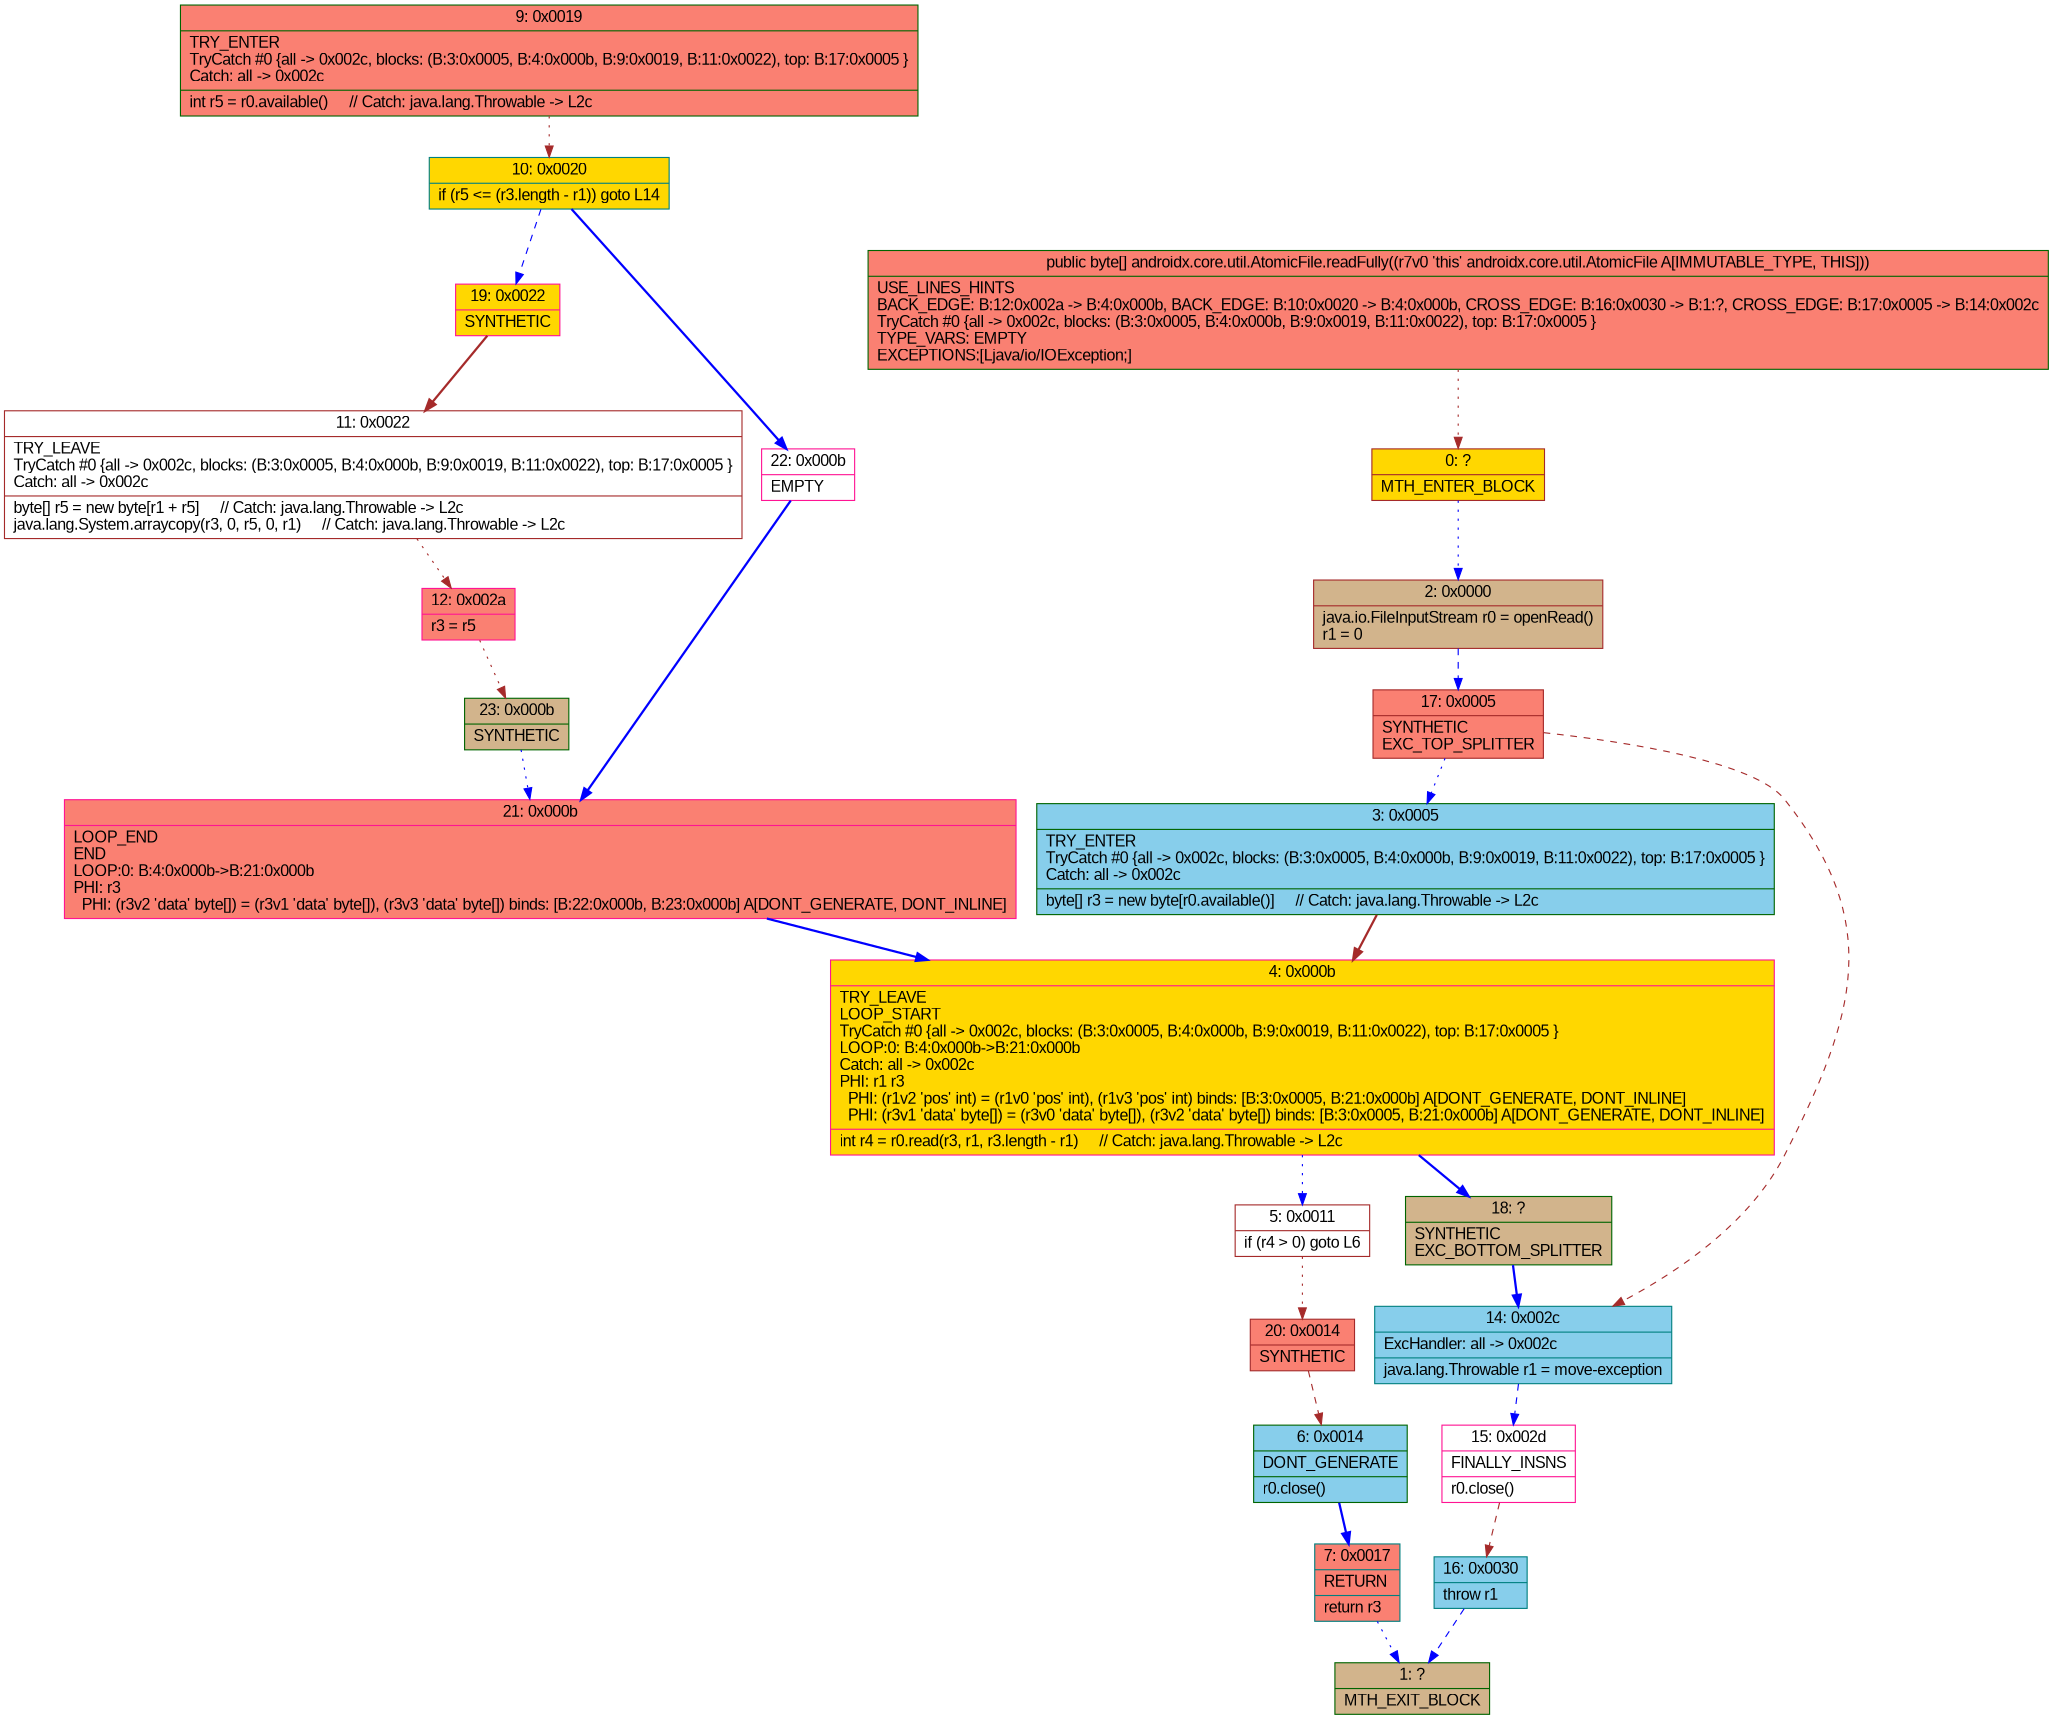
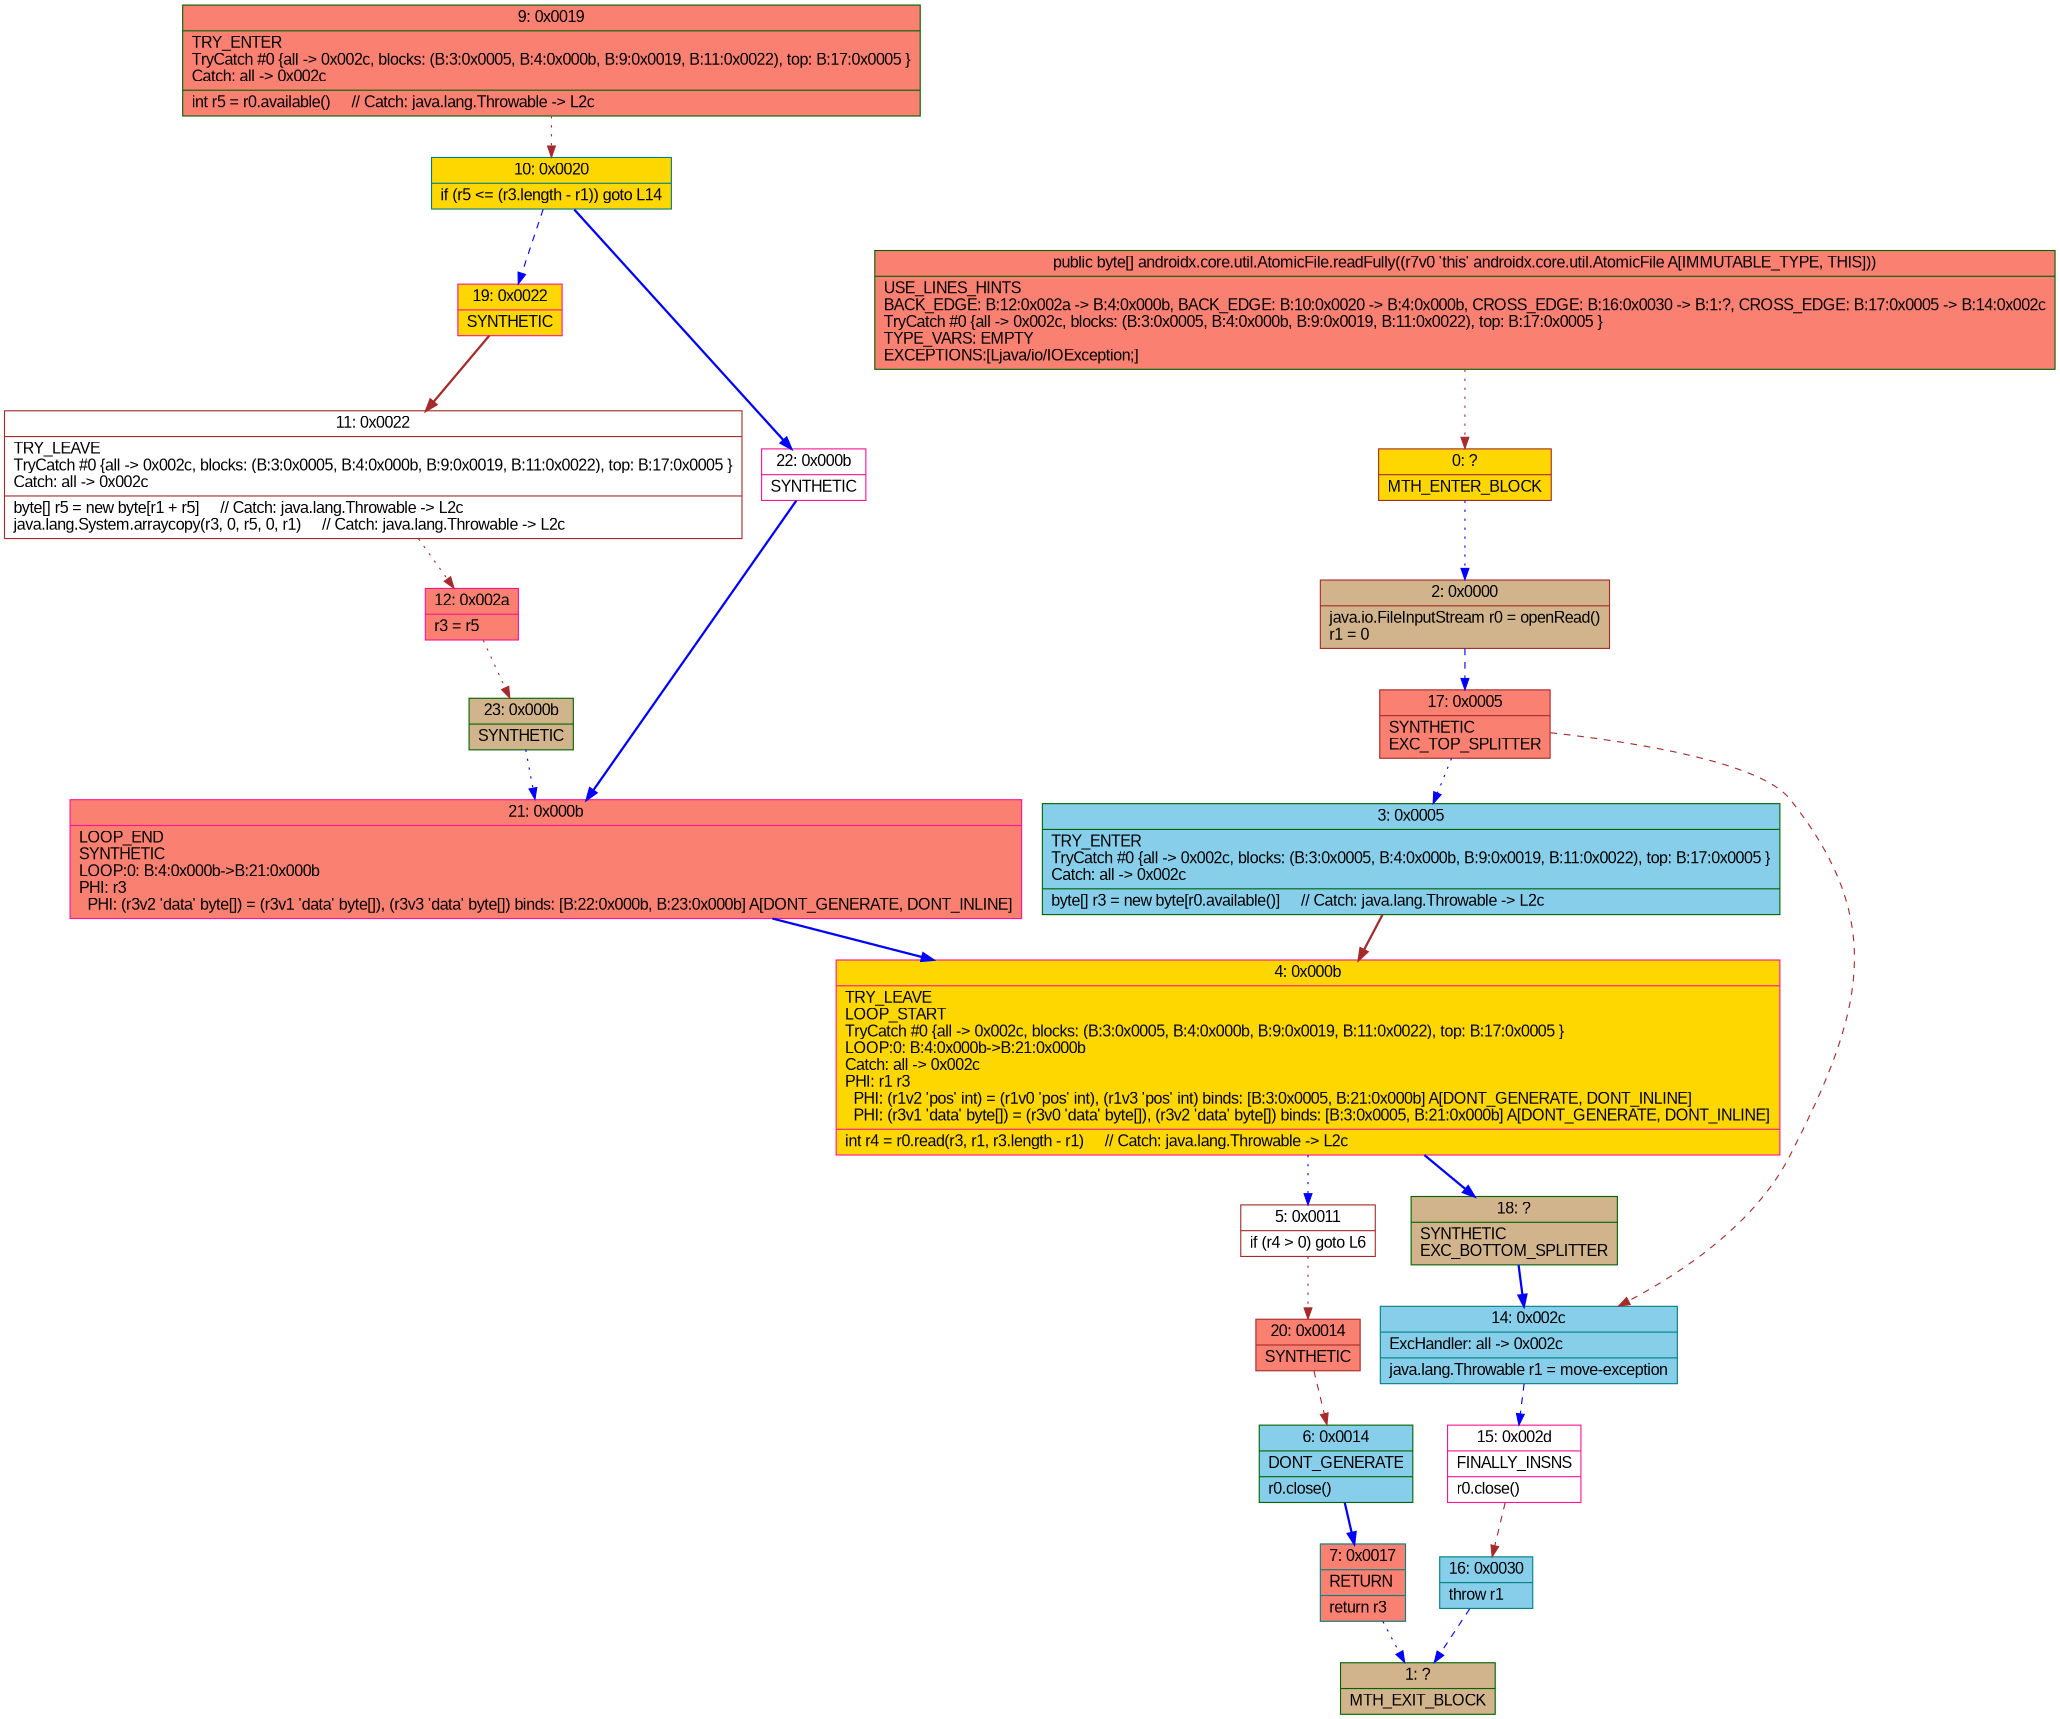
node "22: 0x000b": text "EMPTY" -> "SYNTHETIC"
node "21: 0x000b": text "END" -> "SYNTHETIC"
